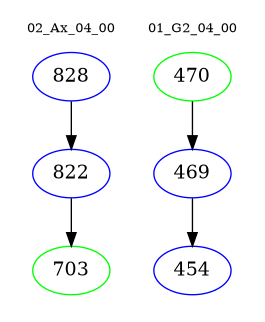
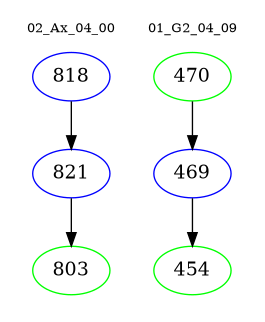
cluster "01_G2_04_00": label "01_G2_04_00" -> "01_G2_04_09"
node "828": label "828" -> "818"
node "822": label "822" -> "821"
node "703": label "703" -> "803"
node "454": color blue -> green
